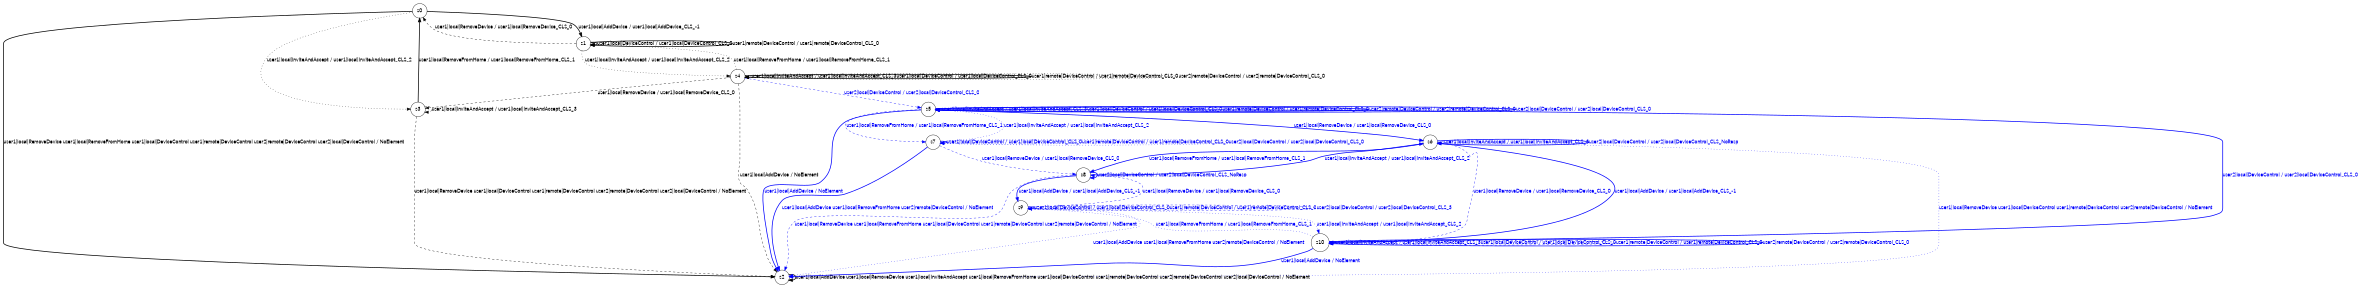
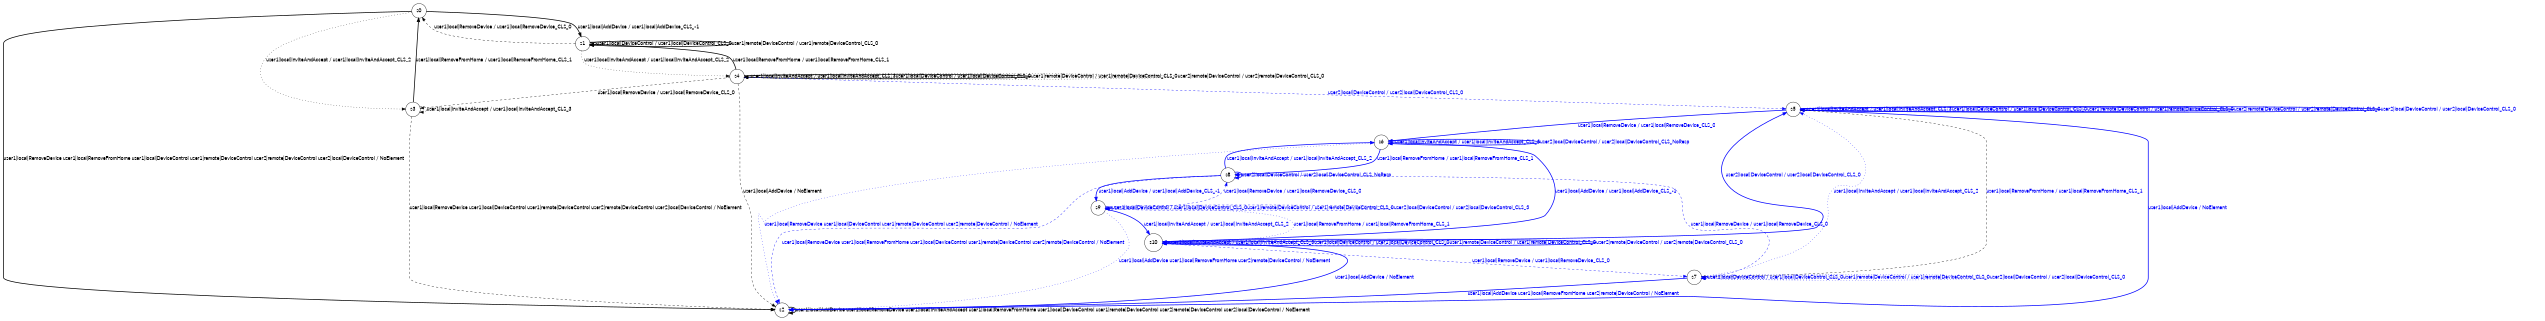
edge "s4" -> "s1": style dotted -> bold
edge "s5" -> "s7": color blue -> black
edge "s9" -> "s10": style dotted -> bold
edge "s10" -> "s6": now "s10" -> "s7"
